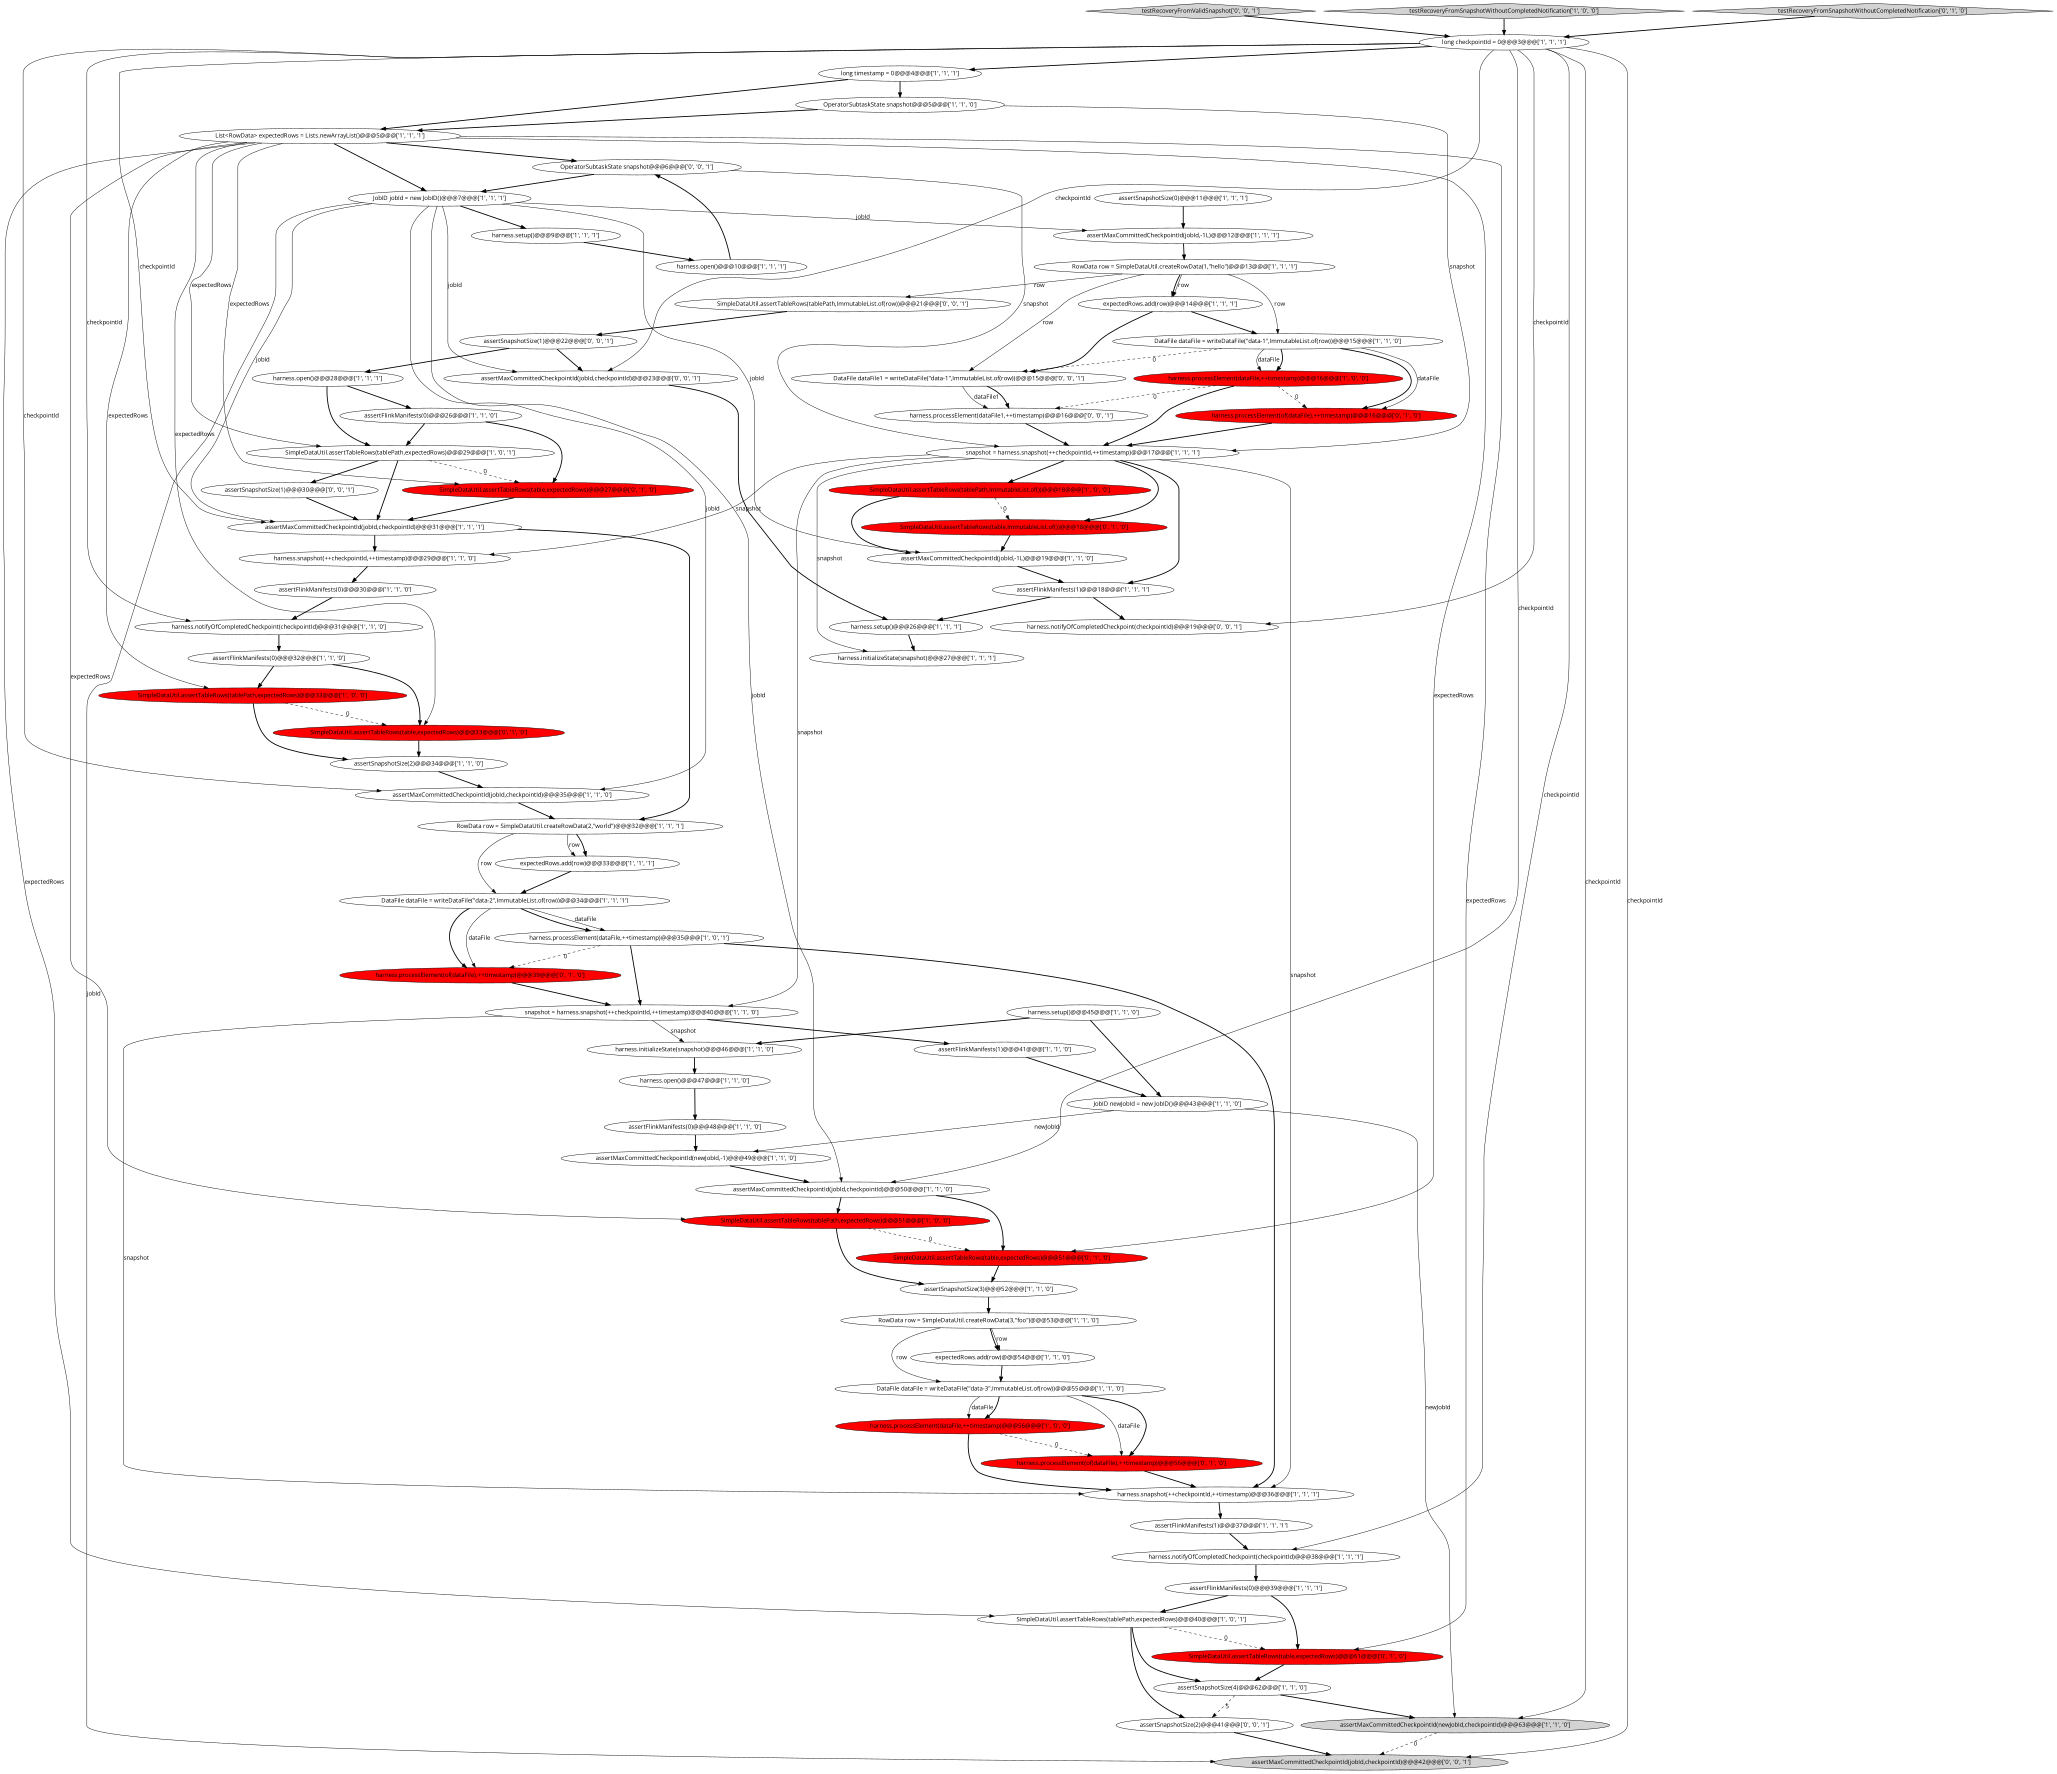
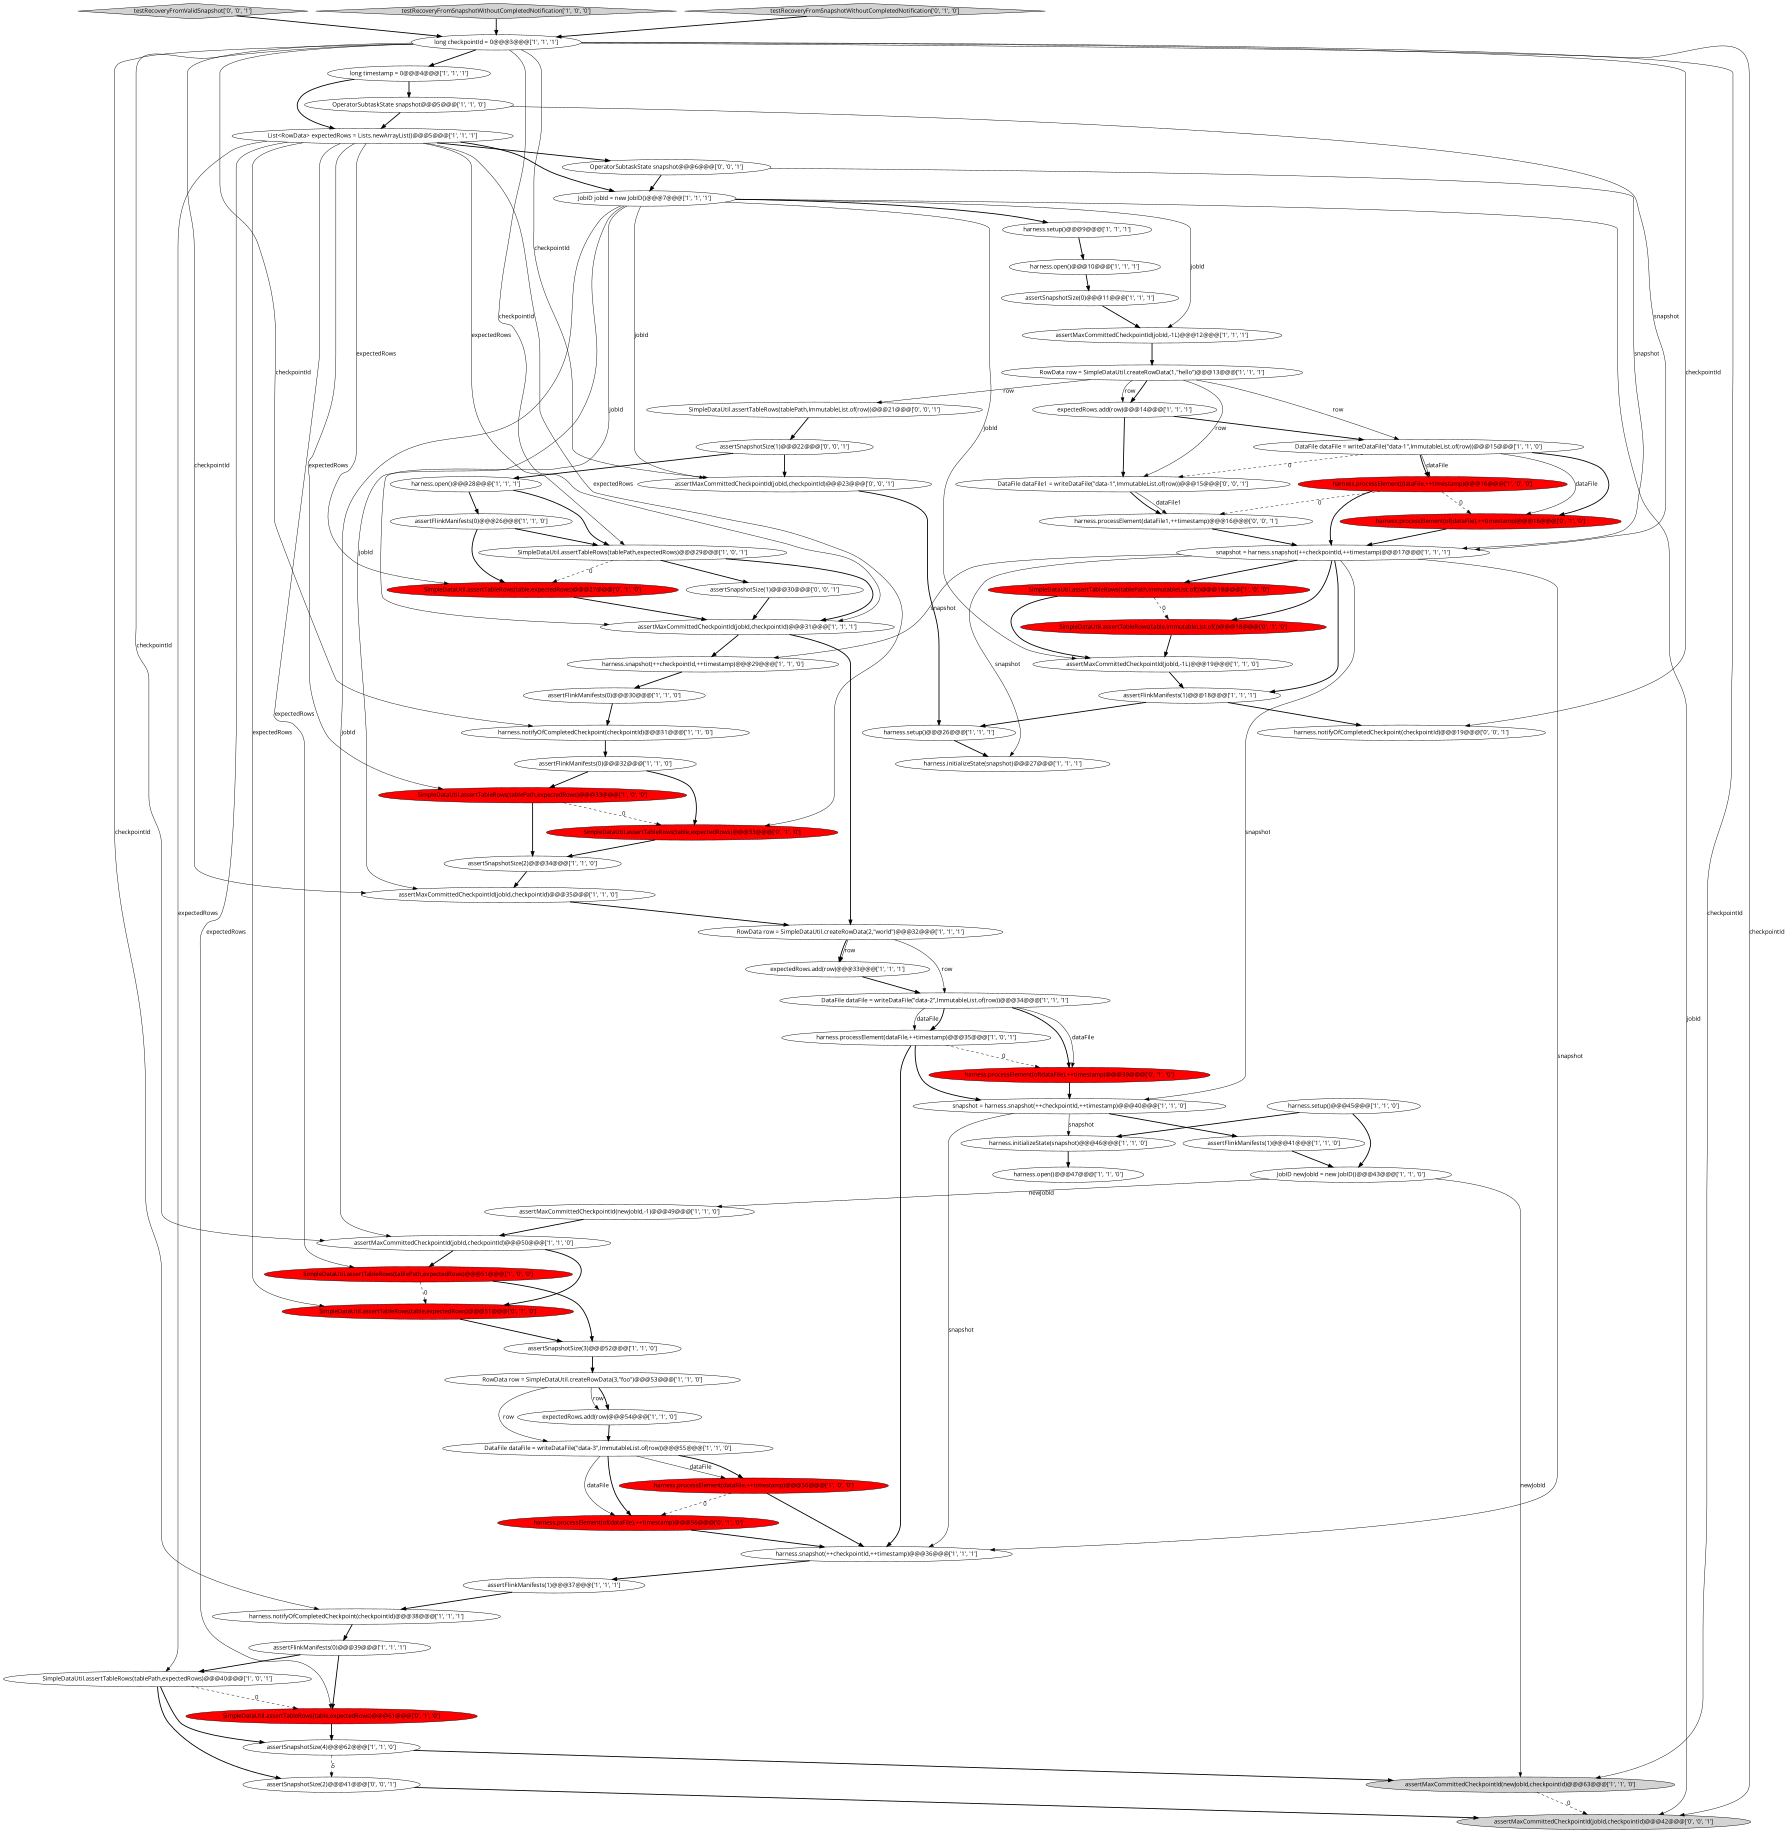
edge "harness.open()@@@10@@@['1', '1', '1']" -> "OperatorSubtaskState snapshot@@@6@@@['0', '0', '1']": now "harness.open()@@@10@@@['1', '1', '1']" -> "assertSnapshotSize(0)@@@11@@@['1', '1', '1']"
node "assertFlinkManifests(0)@@@48@@@['1', '1', '0']": removed
